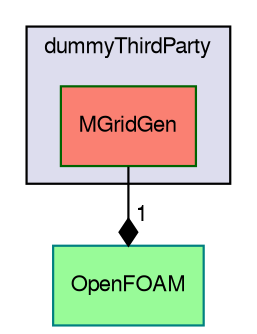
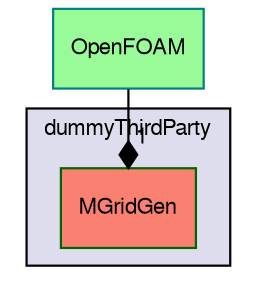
edge "MGridGen" -> "OpenFOAM": reversed
